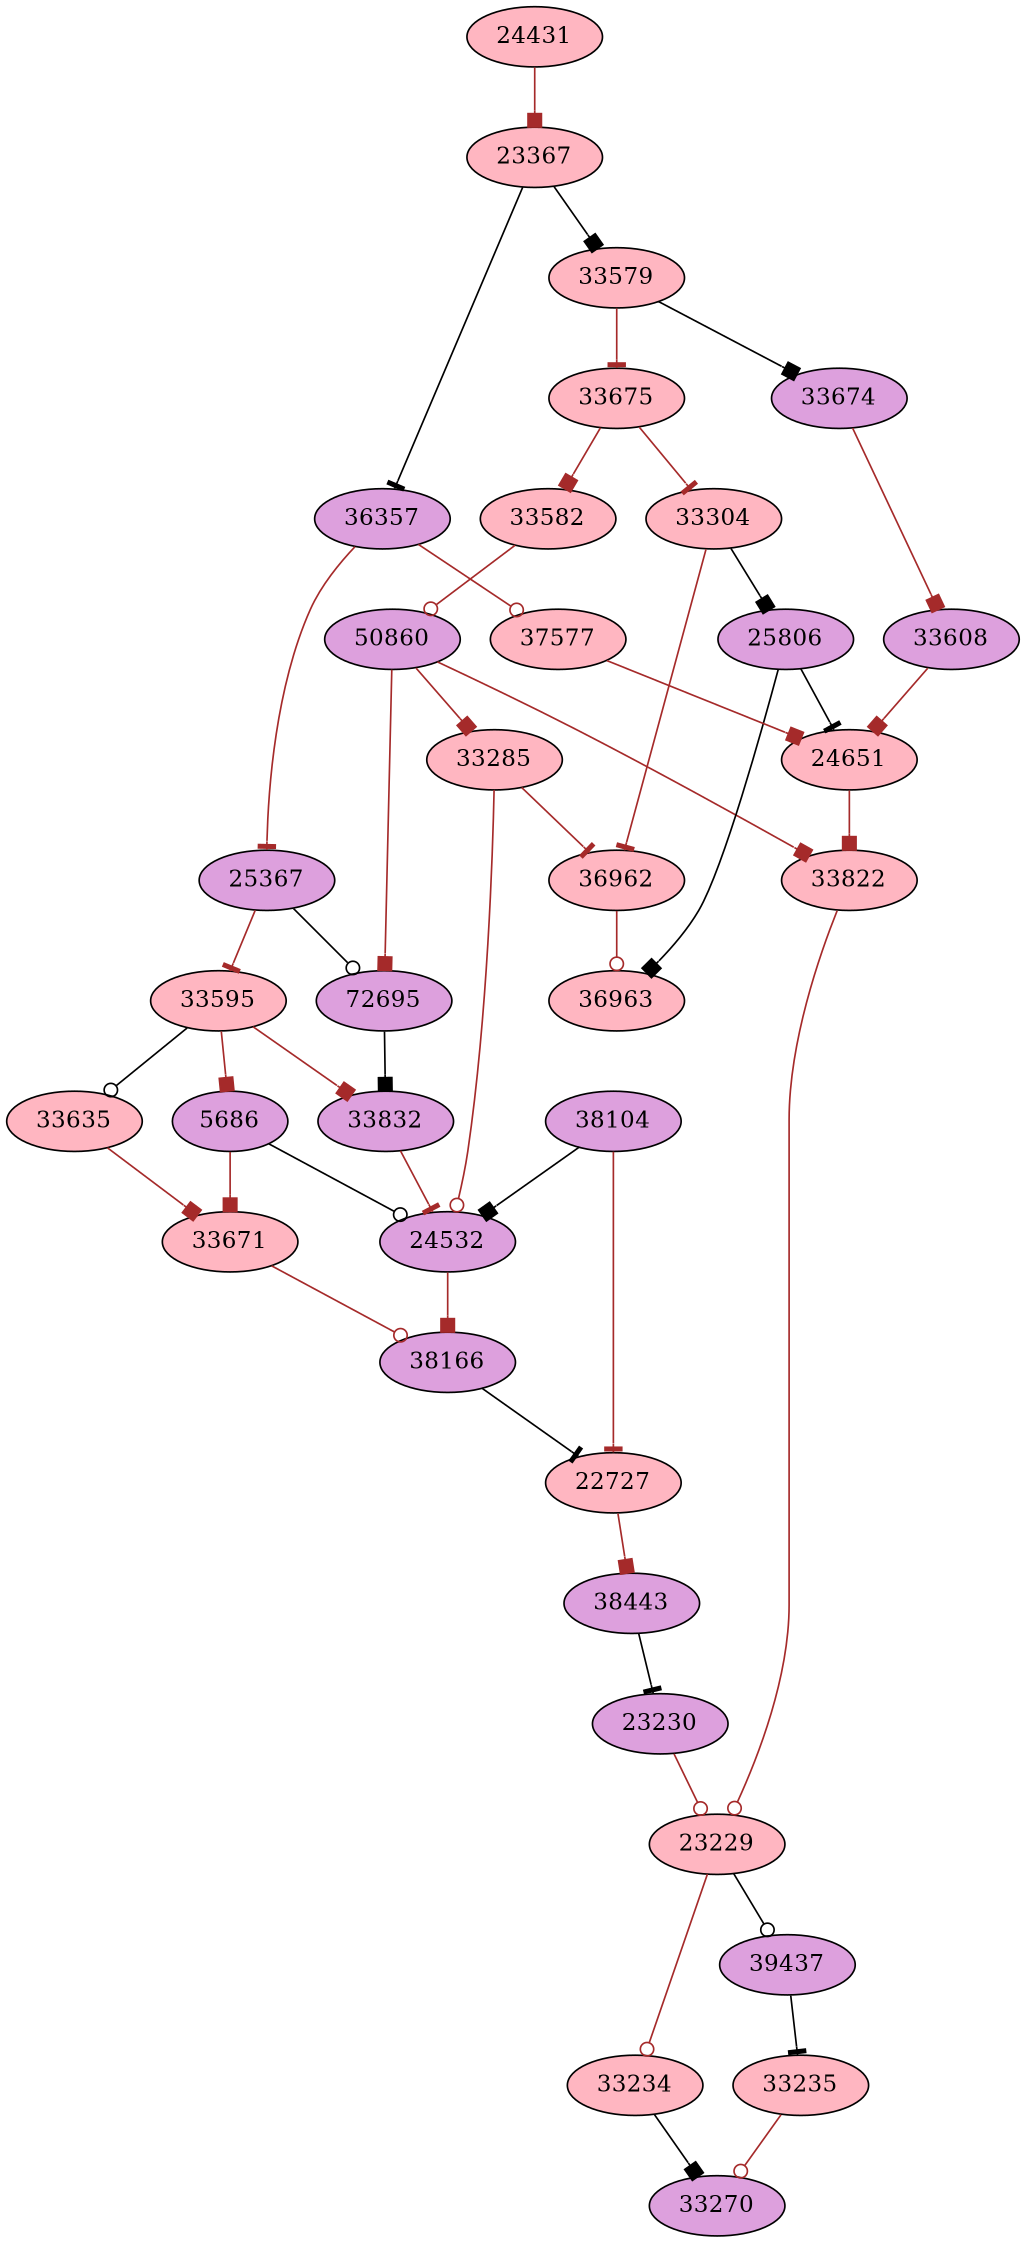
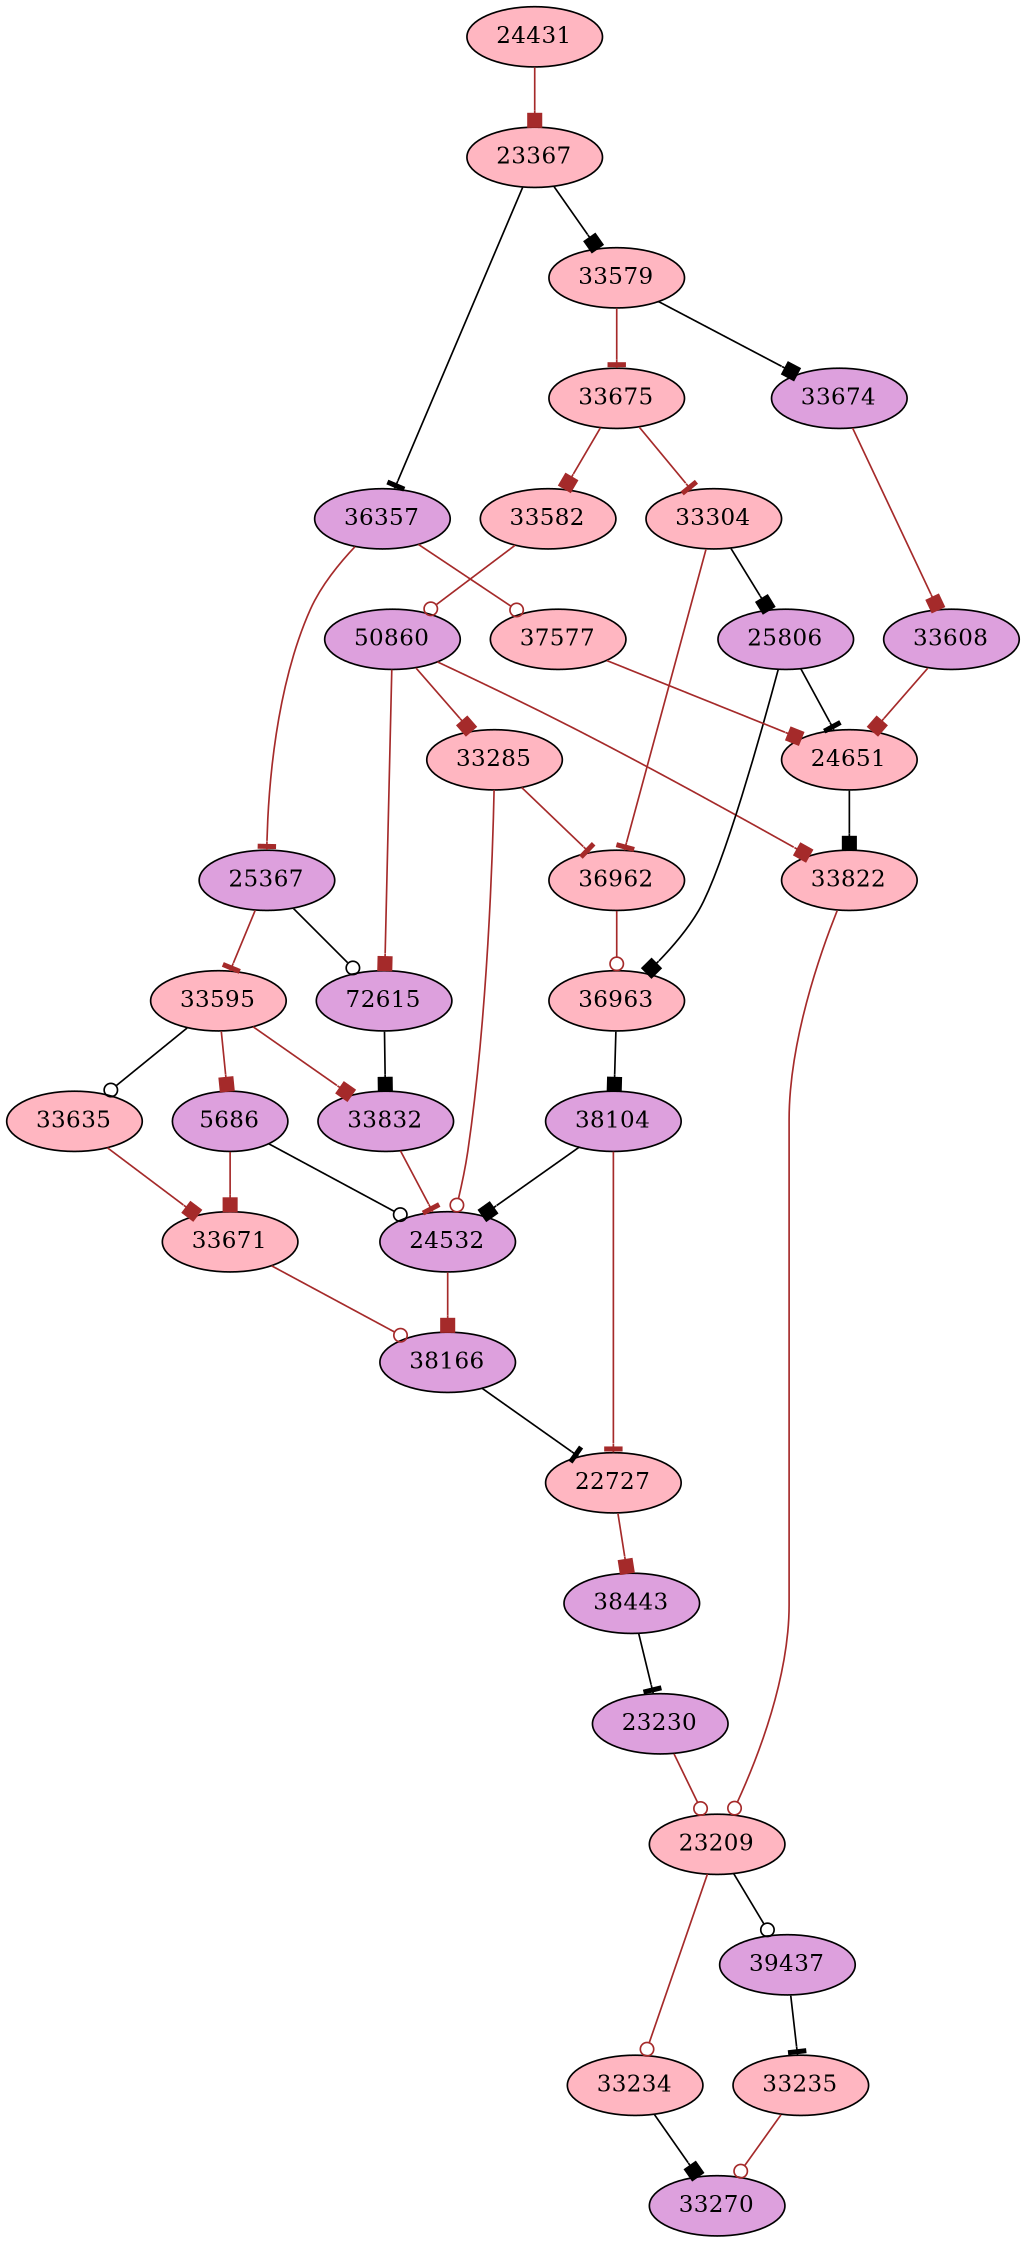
edge "24651" -> "33822": color brown -> black
node "72695": label "72695" -> "72615"
edge "36963" -> "38104": added
node "23229": label "23229" -> "23209"
